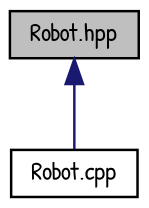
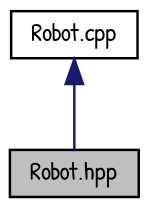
edge "Robot.cpp" -> "Robot.hpp": reversed
